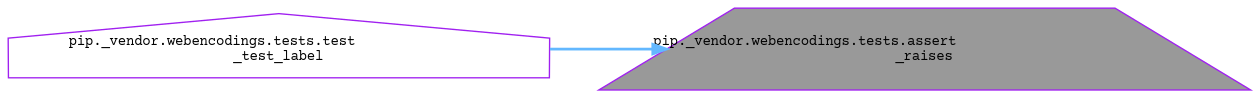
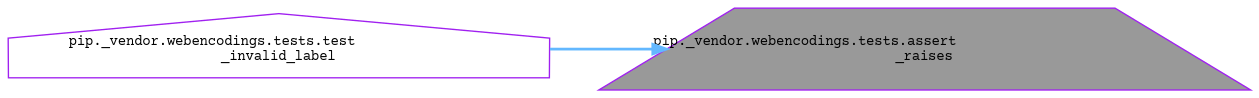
node "pip._vendor.webencodings.tests.test _test_label": label "pip._vendor.webencodings.tests.test _test_label" -> "pip._vendor.webencodings.tests.test _invalid_label"
